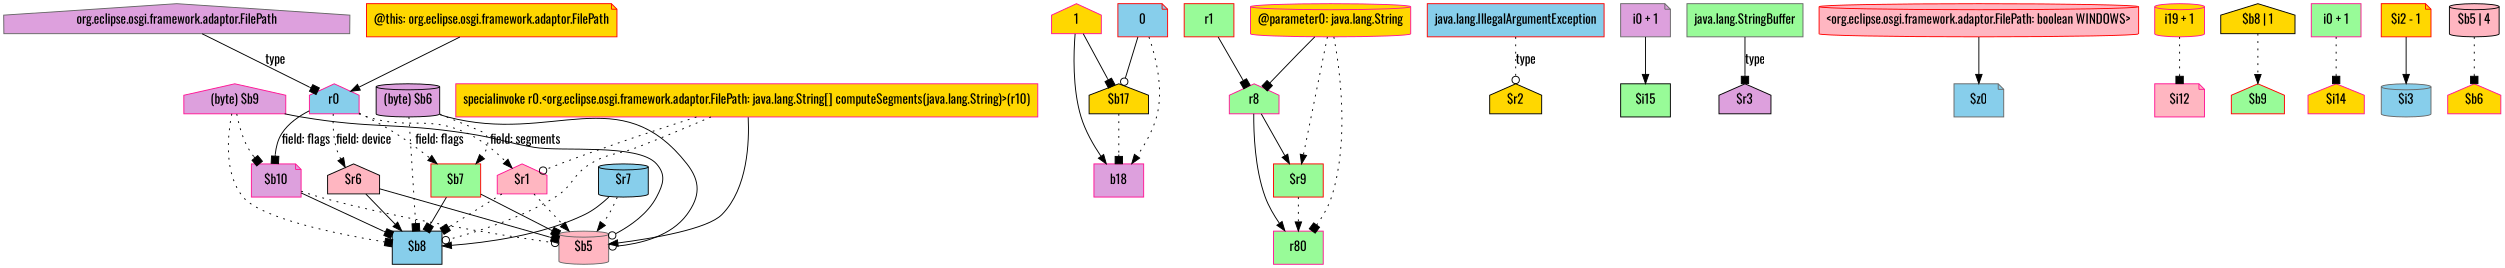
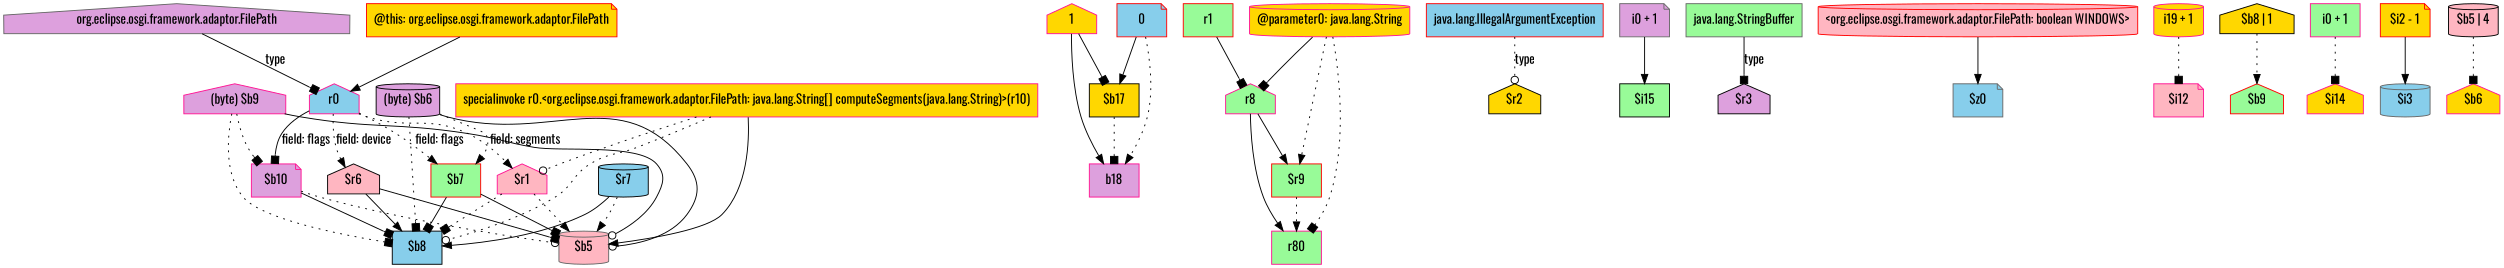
edge "0" -> "$b17": arrowhead odot -> normal
node "$b17": shape house -> box
